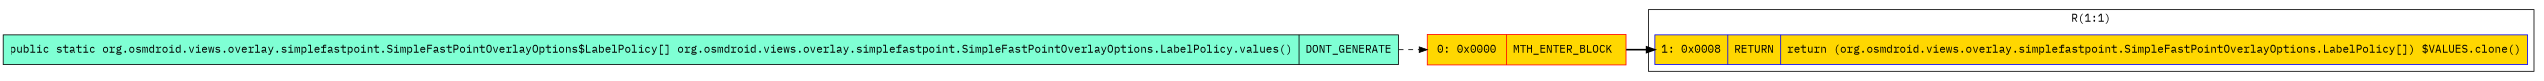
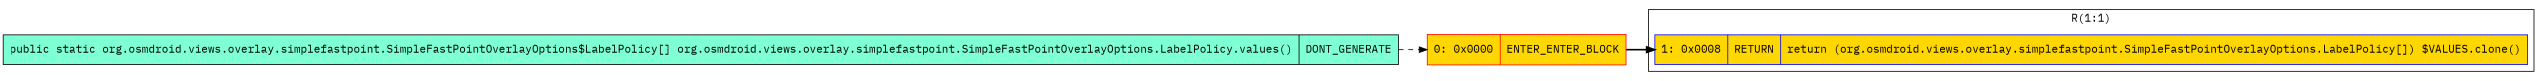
node "0: 0x0000": text "MTH_ENTER_BLOCK" -> "ENTER_ENTER_BLOCK"
